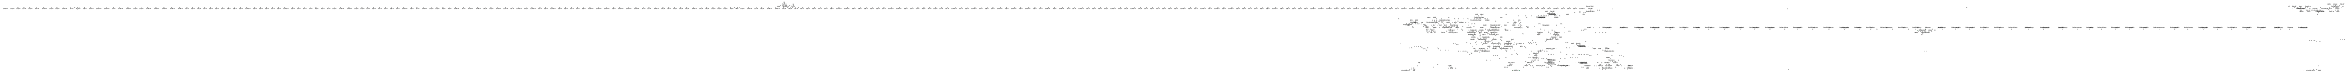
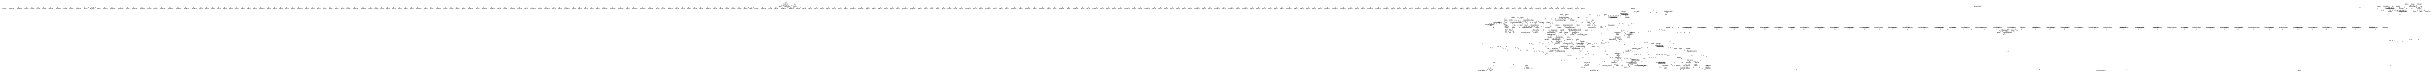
node "(ControlStructure,if (msl_info->image[n] == (Image *) NULL))": removed
